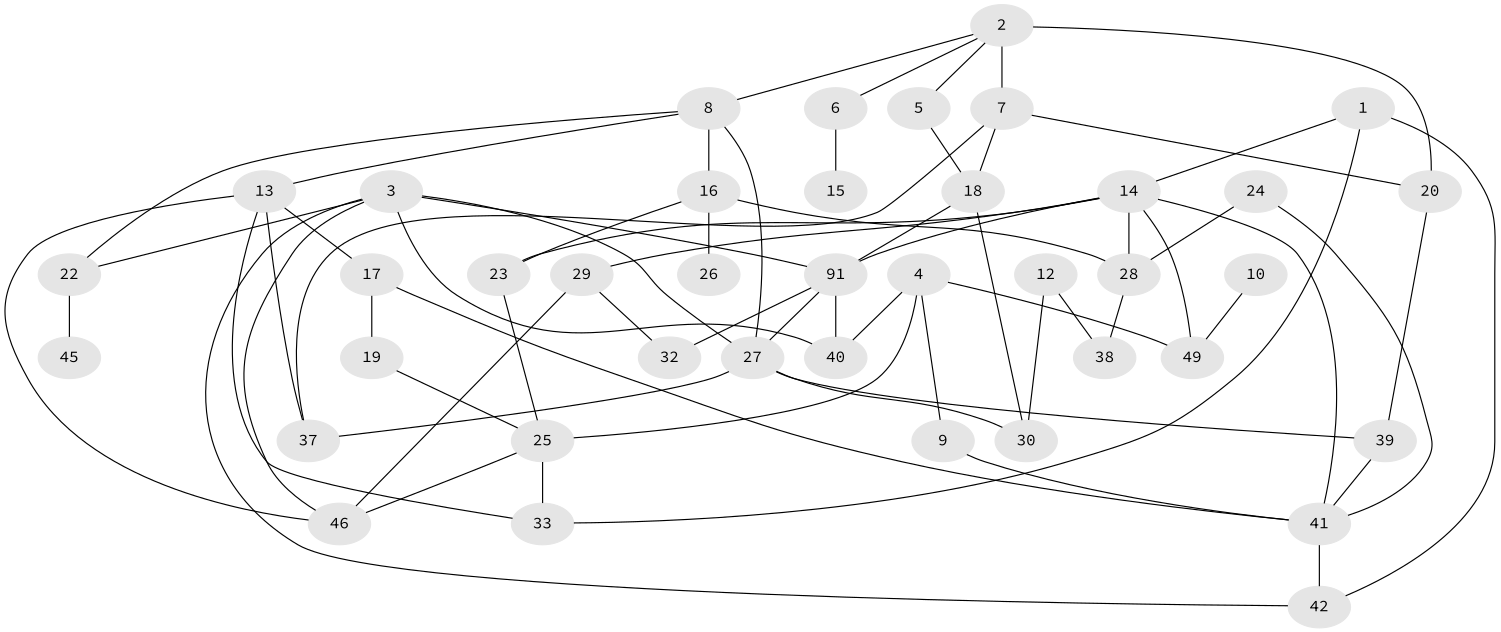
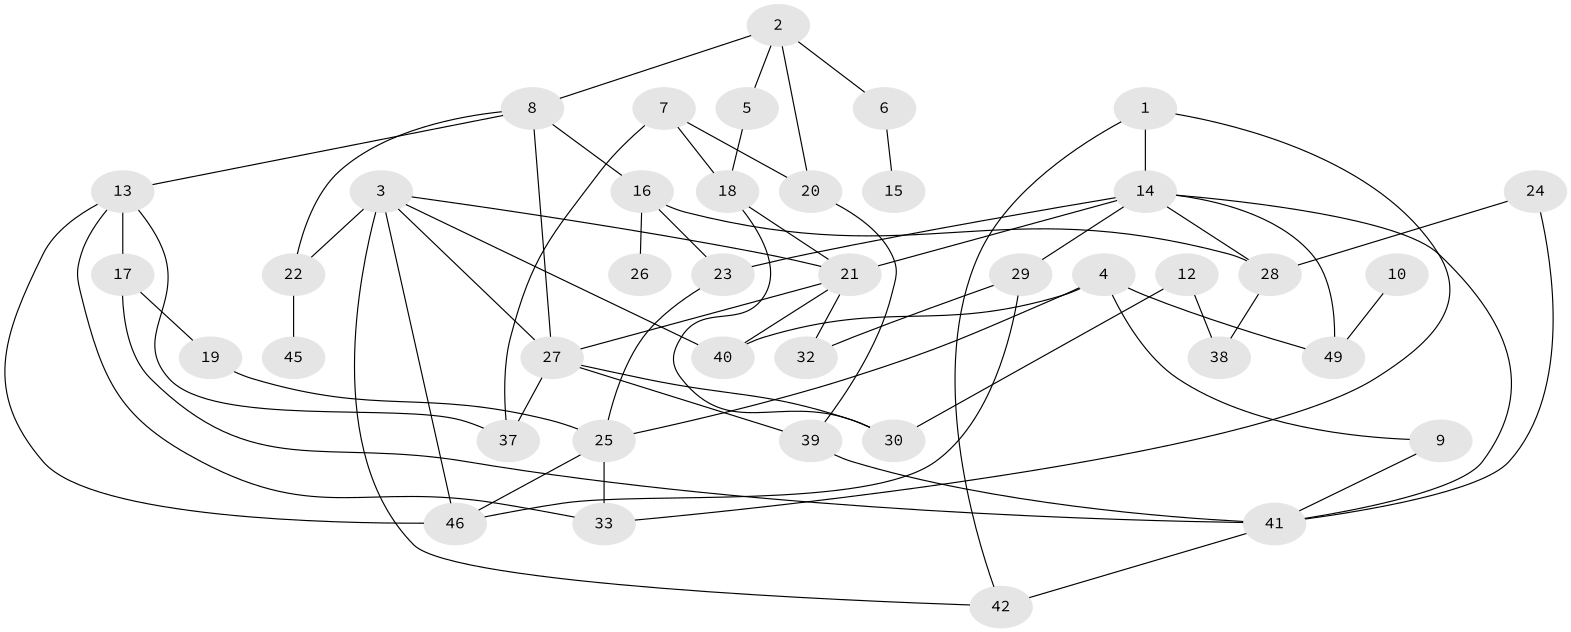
edge "2" -- "7": removed
node "91": label "91" -> "21"
